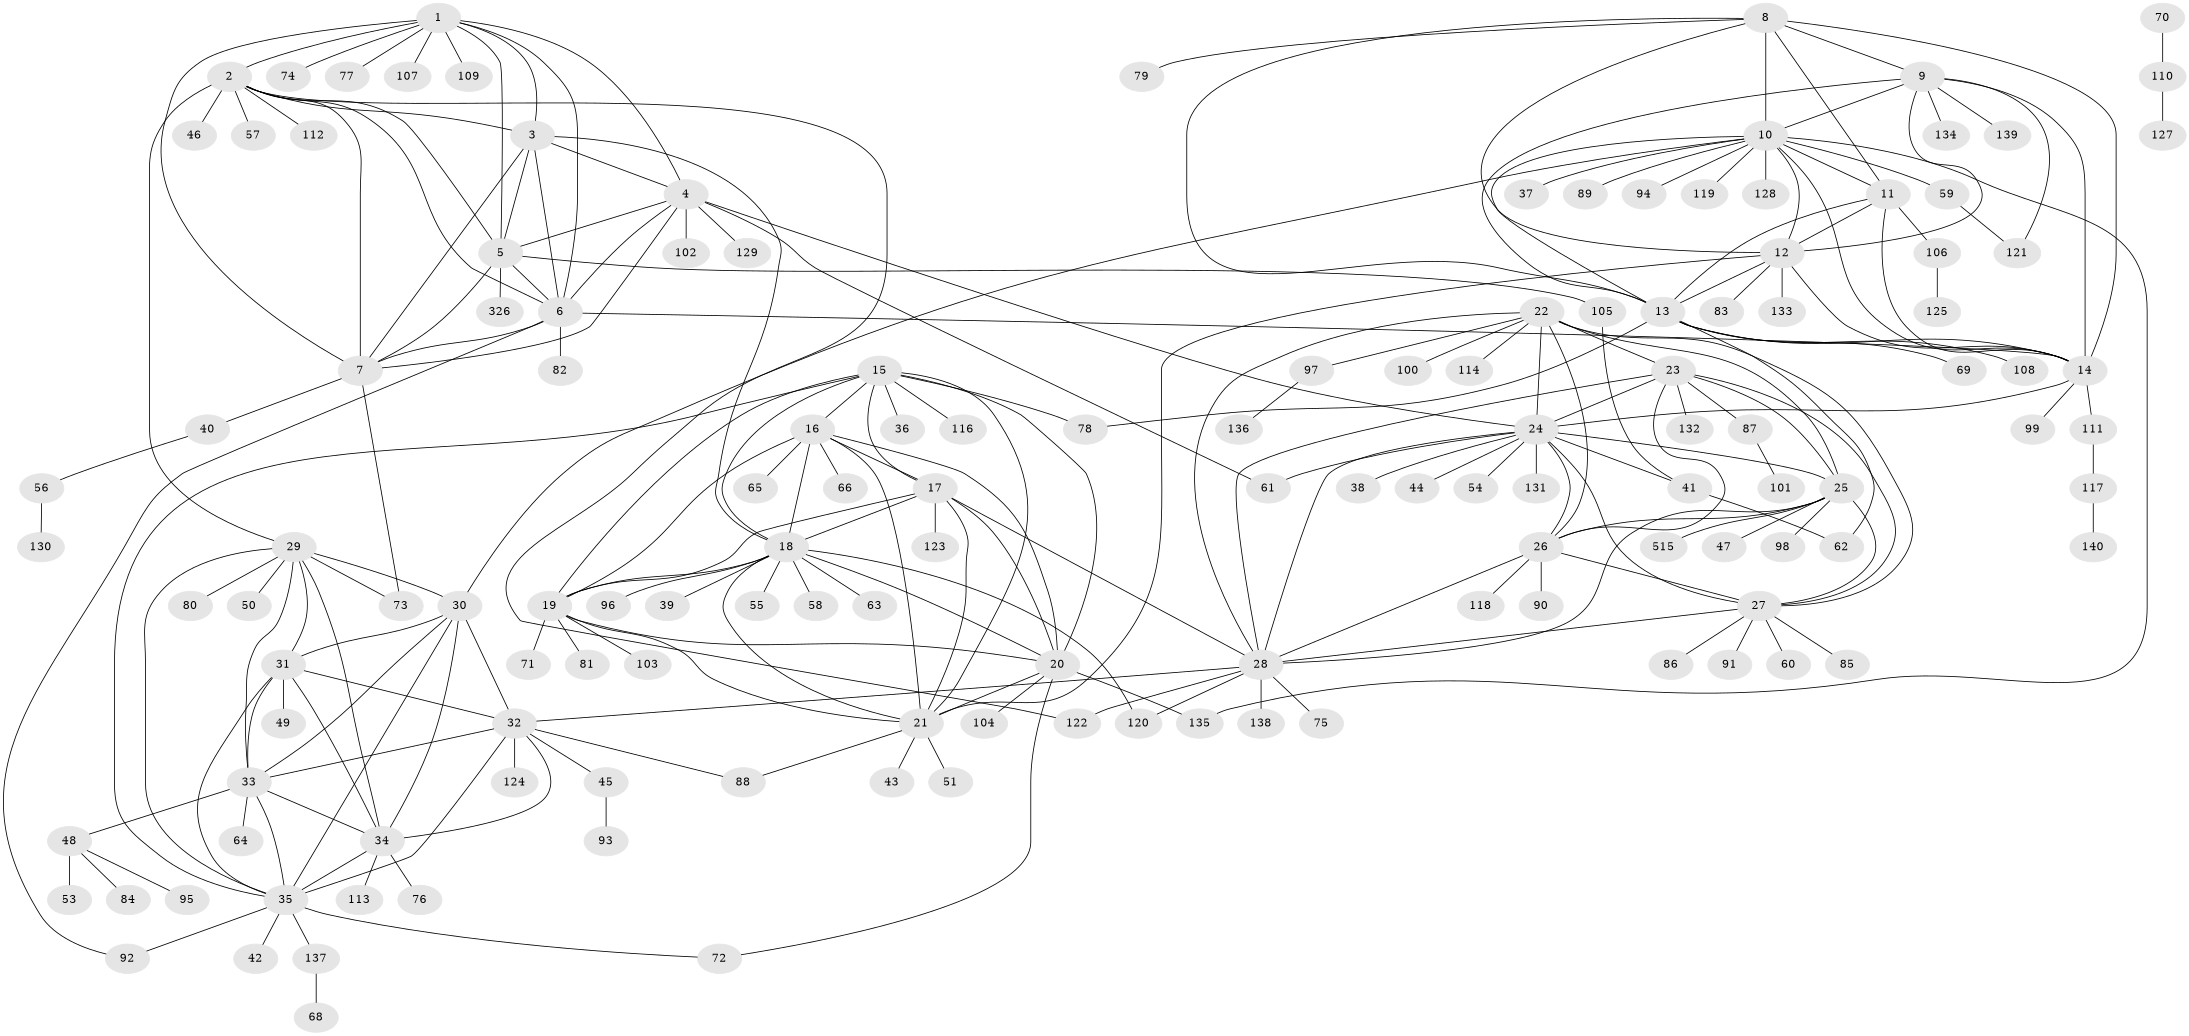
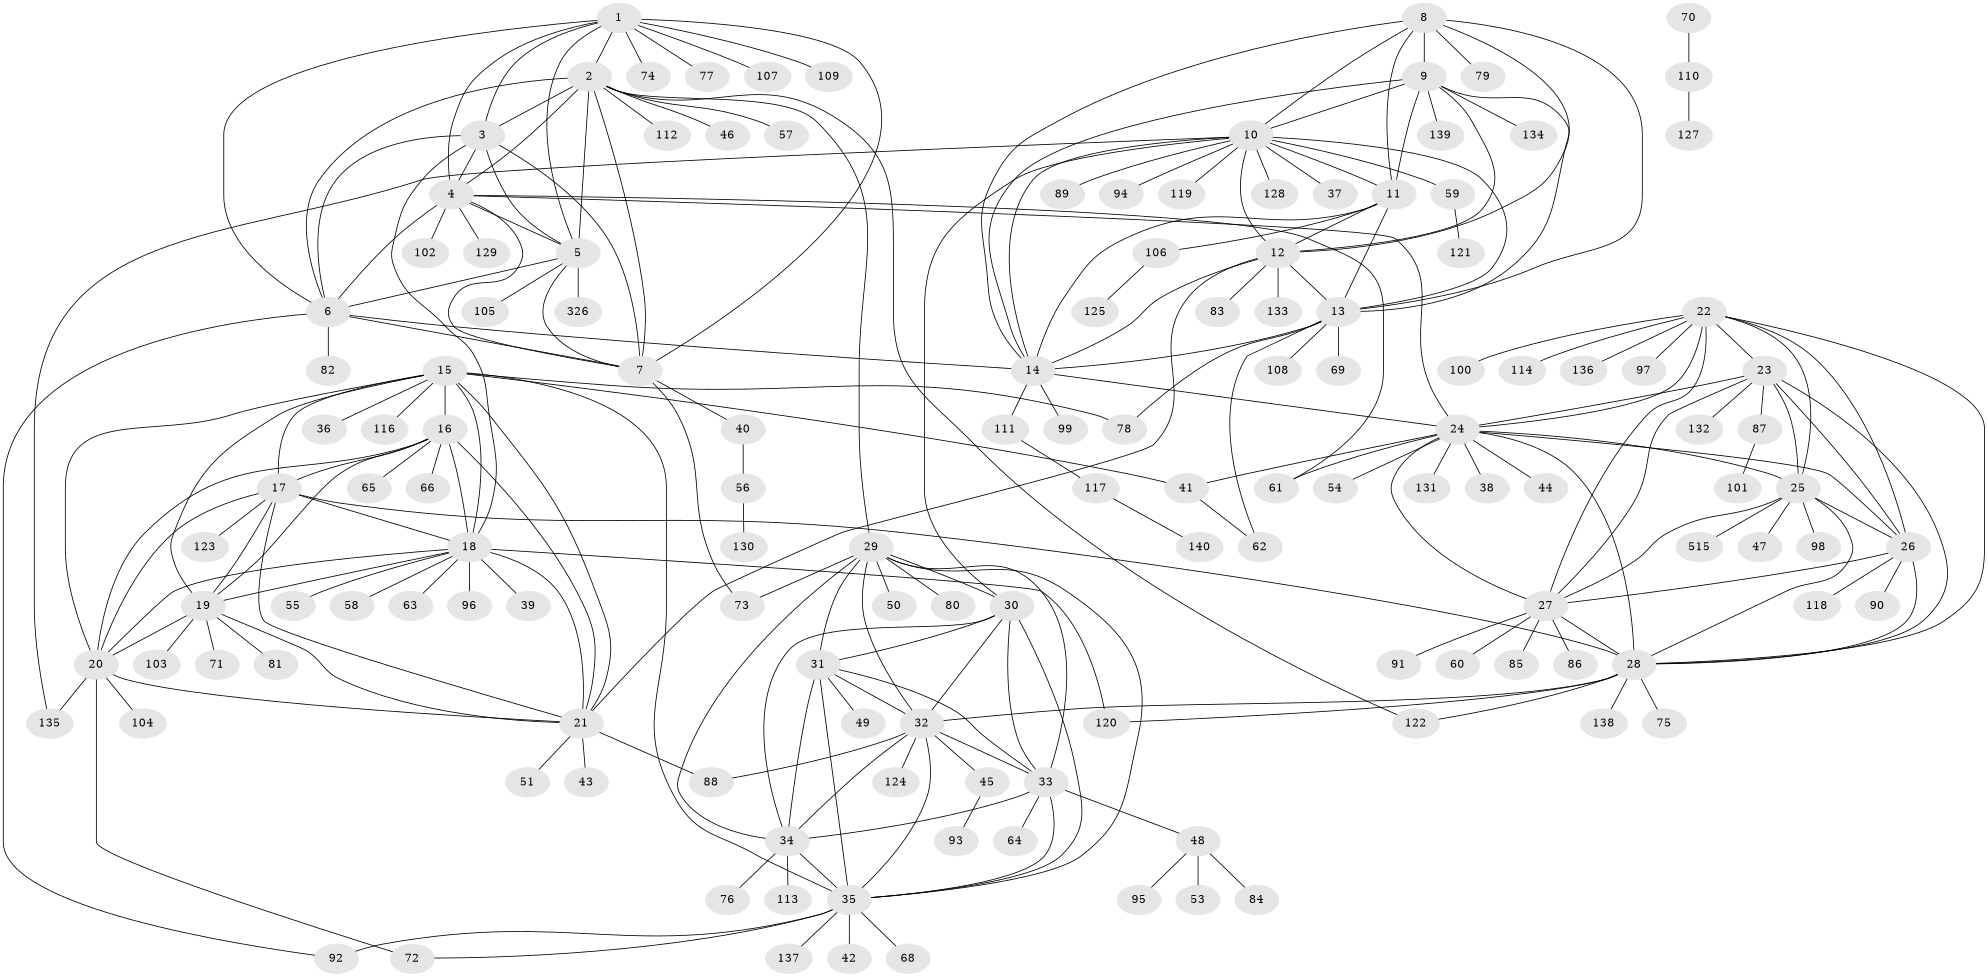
edge "9" -- "121": now "9" -- "11"
edge "2" -- "4": added
edge "97" -- "136": now "22" -- "136"
edge "105" -- "41": now "15" -- "41"
edge "29" -- "32": added
edge "137" -- "68": now "35" -- "68"
